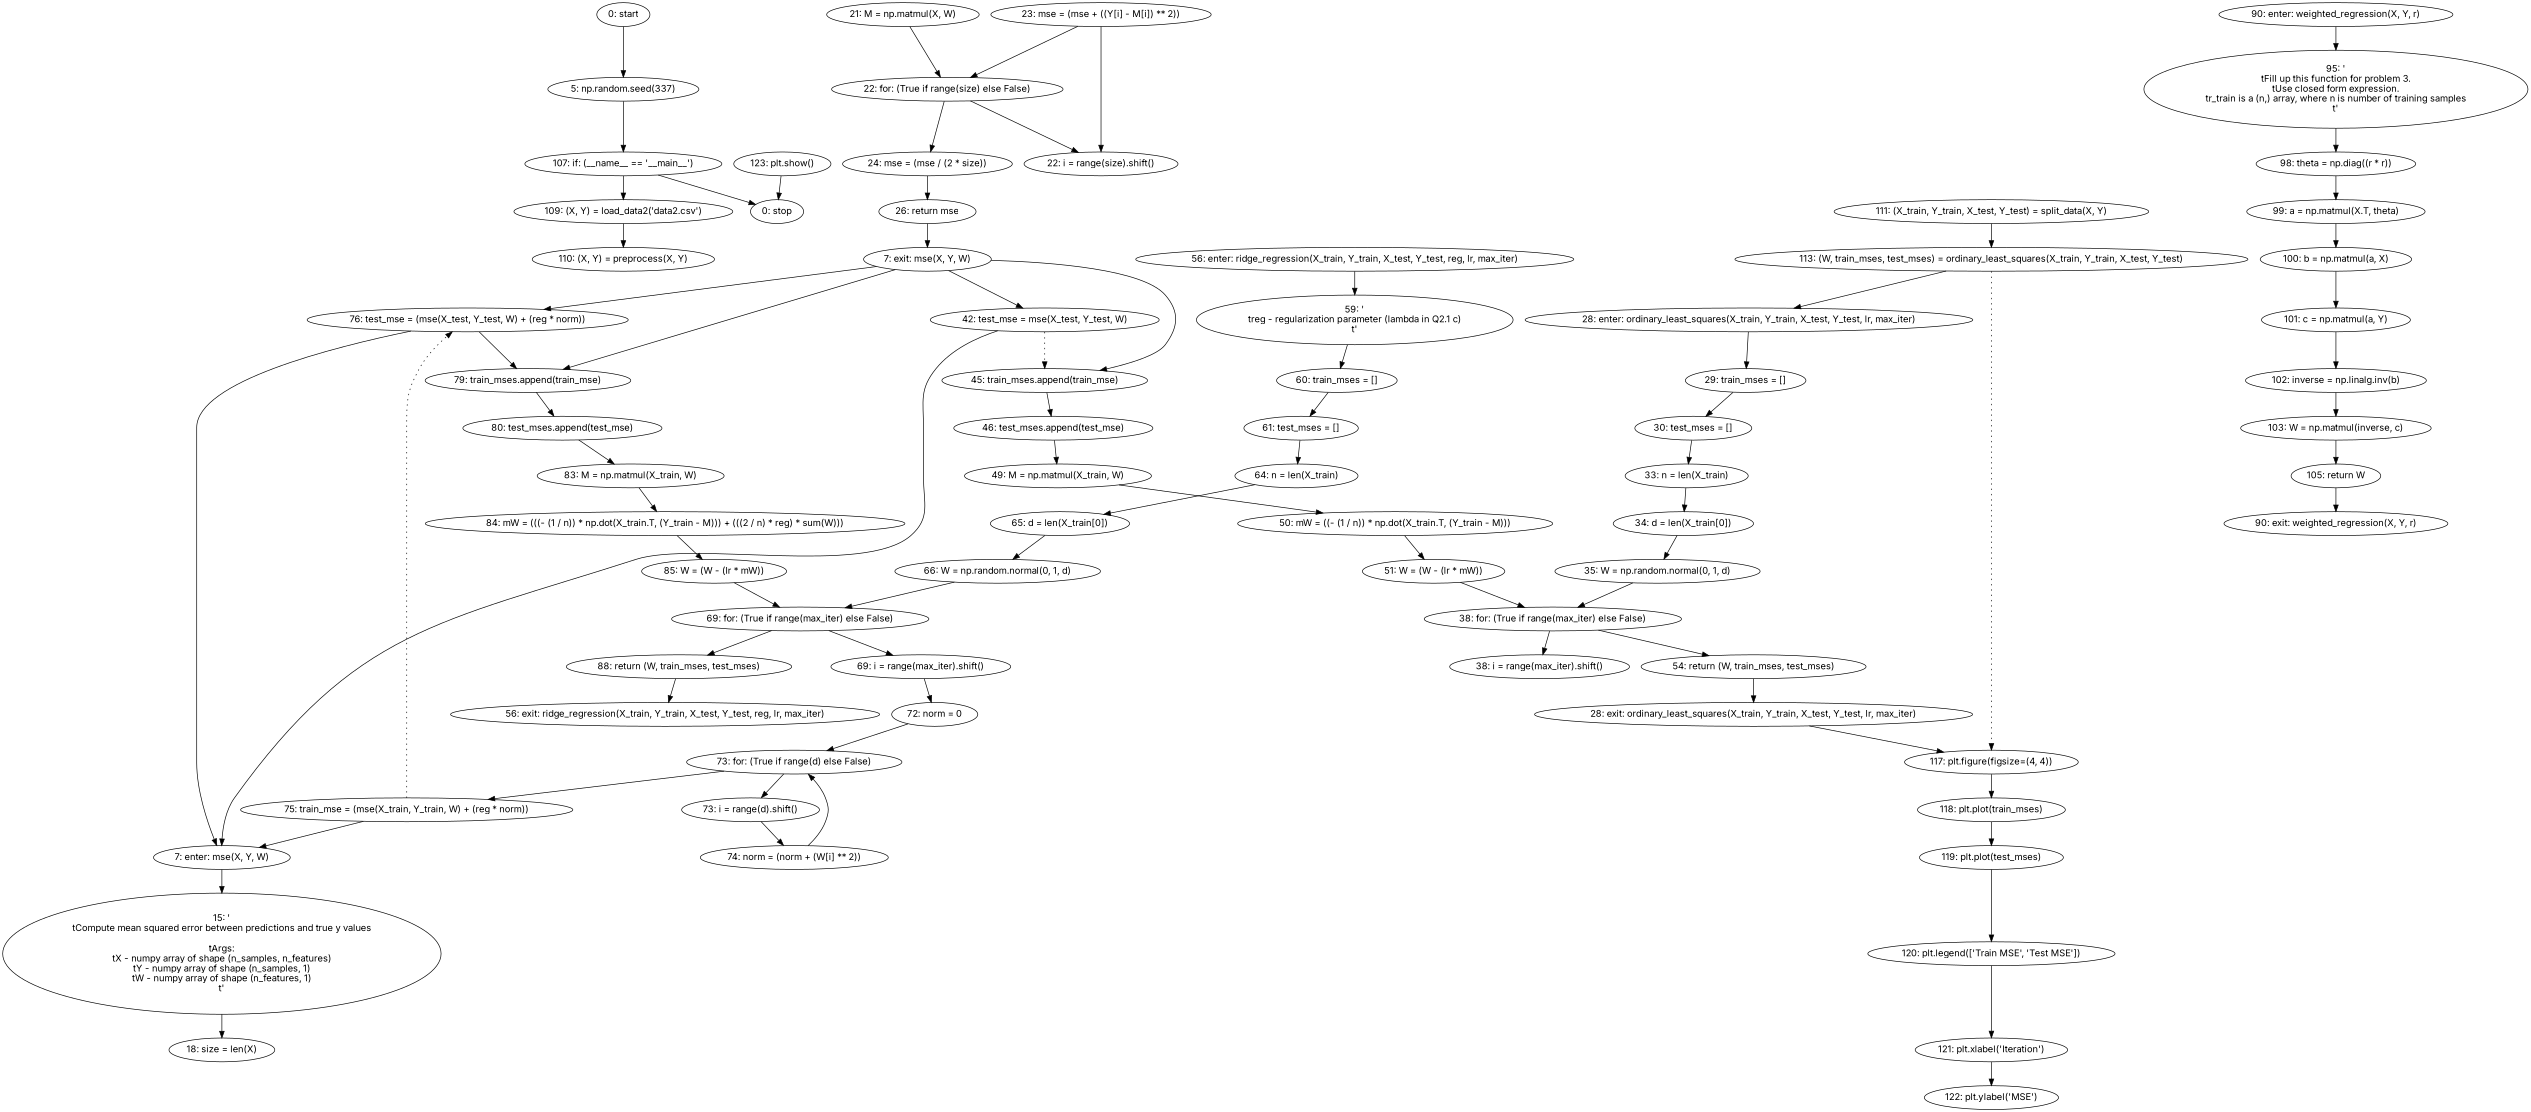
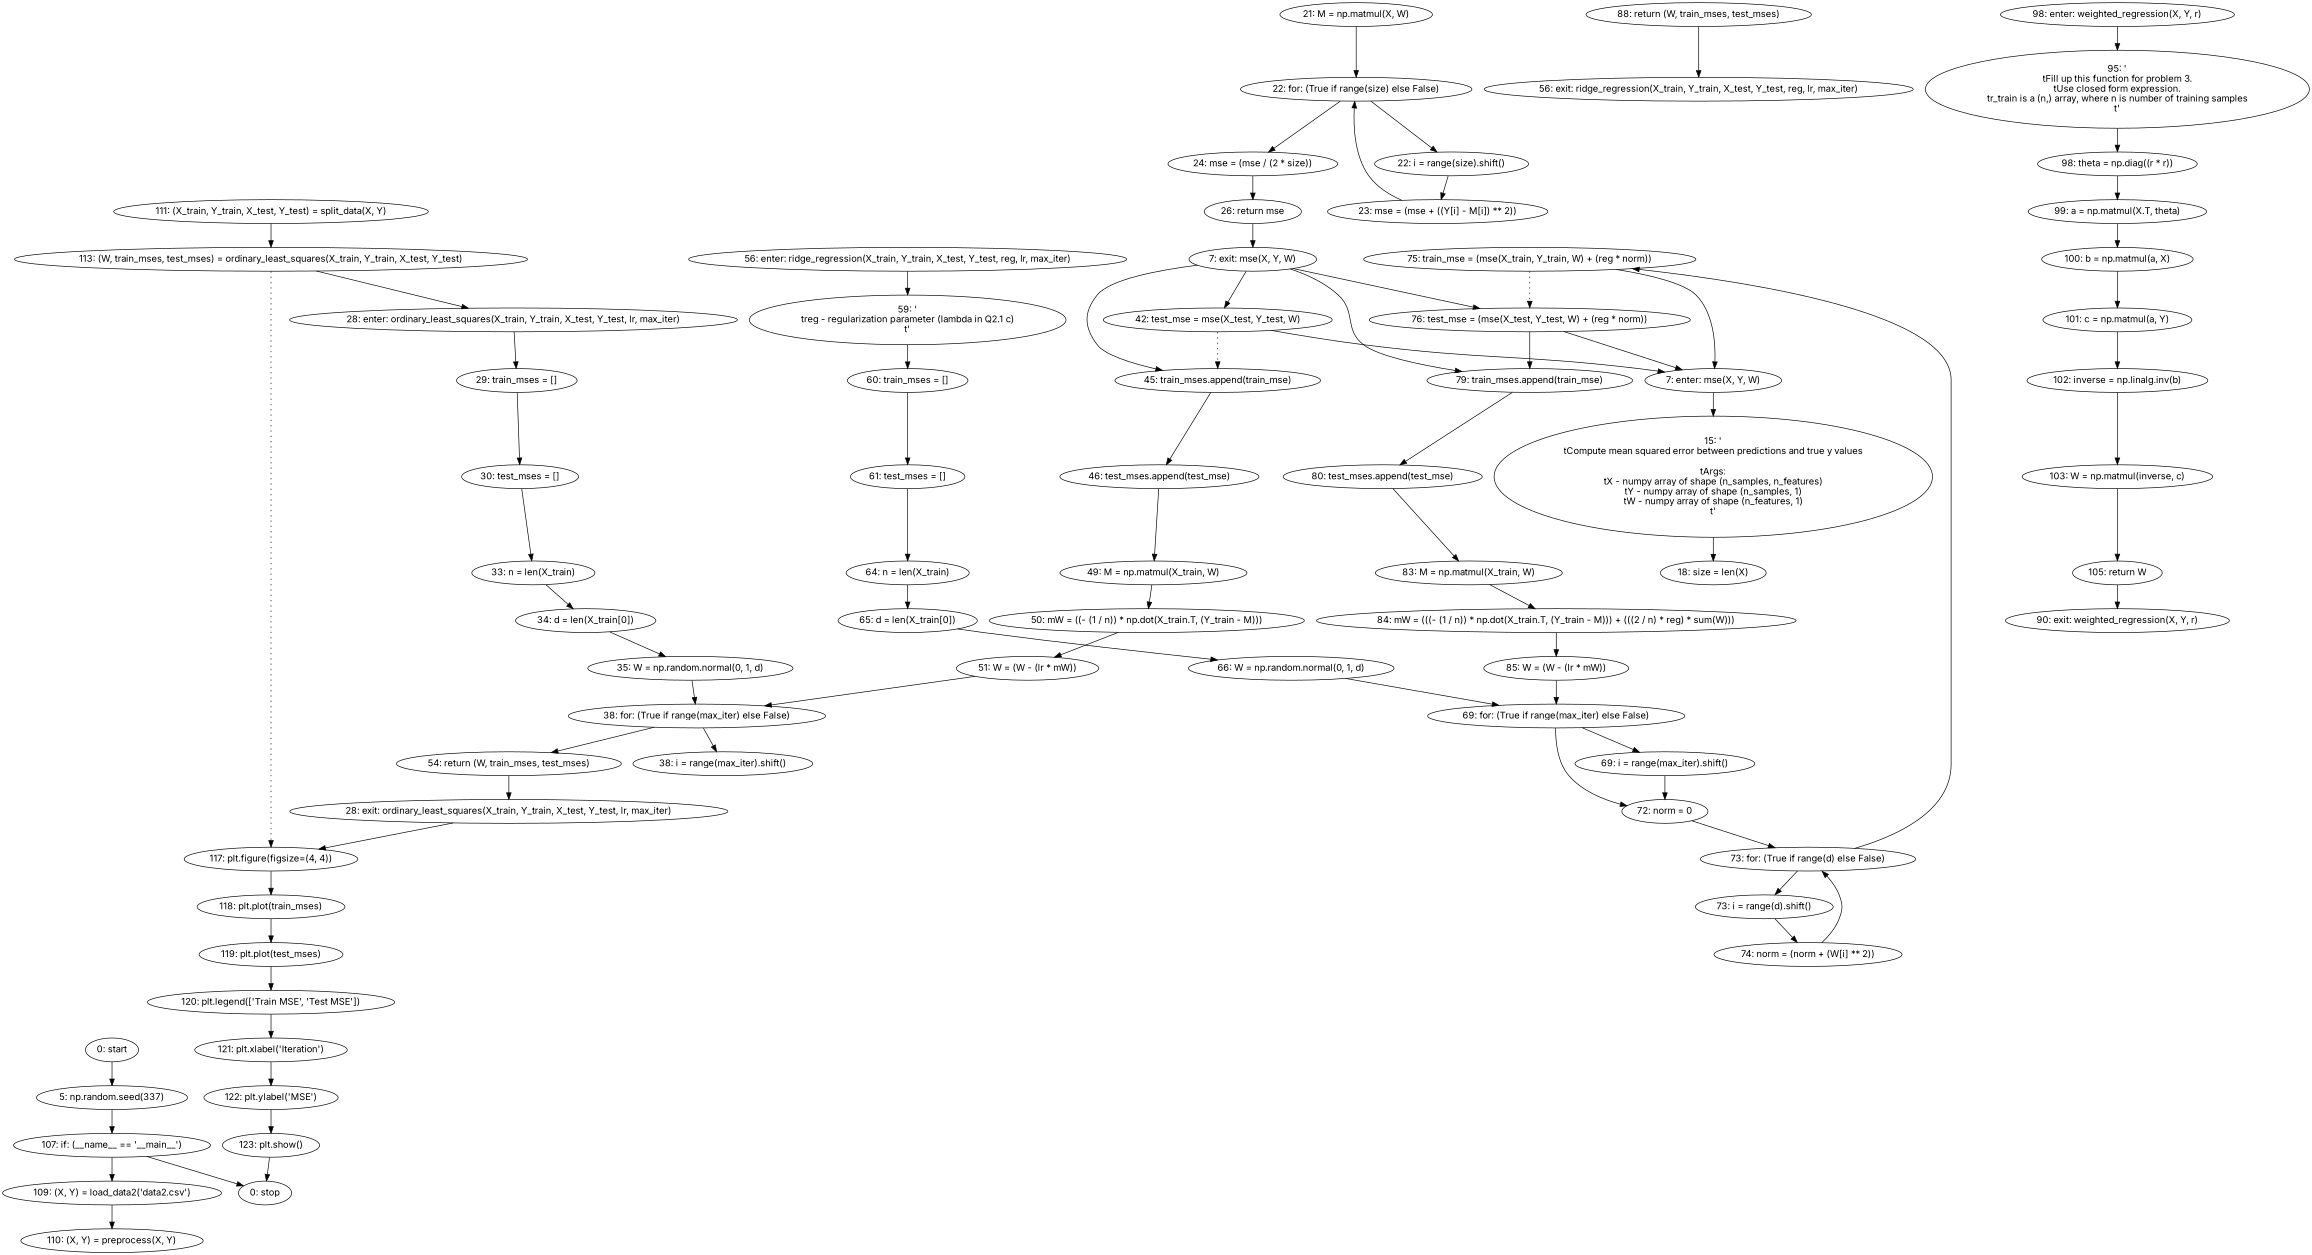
node "90: enter: weighted_regression(X, Y, r)": label "90: enter: weighted_regression(X, Y, r)" -> "98: enter: weighted_regression(X, Y, r)"
edge "23: mse = (mse + ((Y[i] - M[i]) ** 2))" -> "22: i = range(size).shift()": reversed
edge "69: for: (True if range(max_iter) else False)" -> "88: return (W, train_mses, test_mses)": now "69: for: (True if range(max_iter) else False)" -> "72: norm = 0"
edge "122: plt.ylabel('MSE')" -> "123: plt.show()": added
